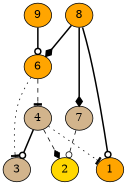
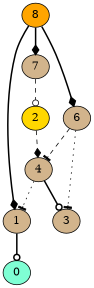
node "9": removed
node "6": fillcolor orange -> tan
edge "8" -> "1": arrowhead odot -> diamond
edge "4" -> "2": reversed
node "1": fillcolor orange -> tan
node "0": added
